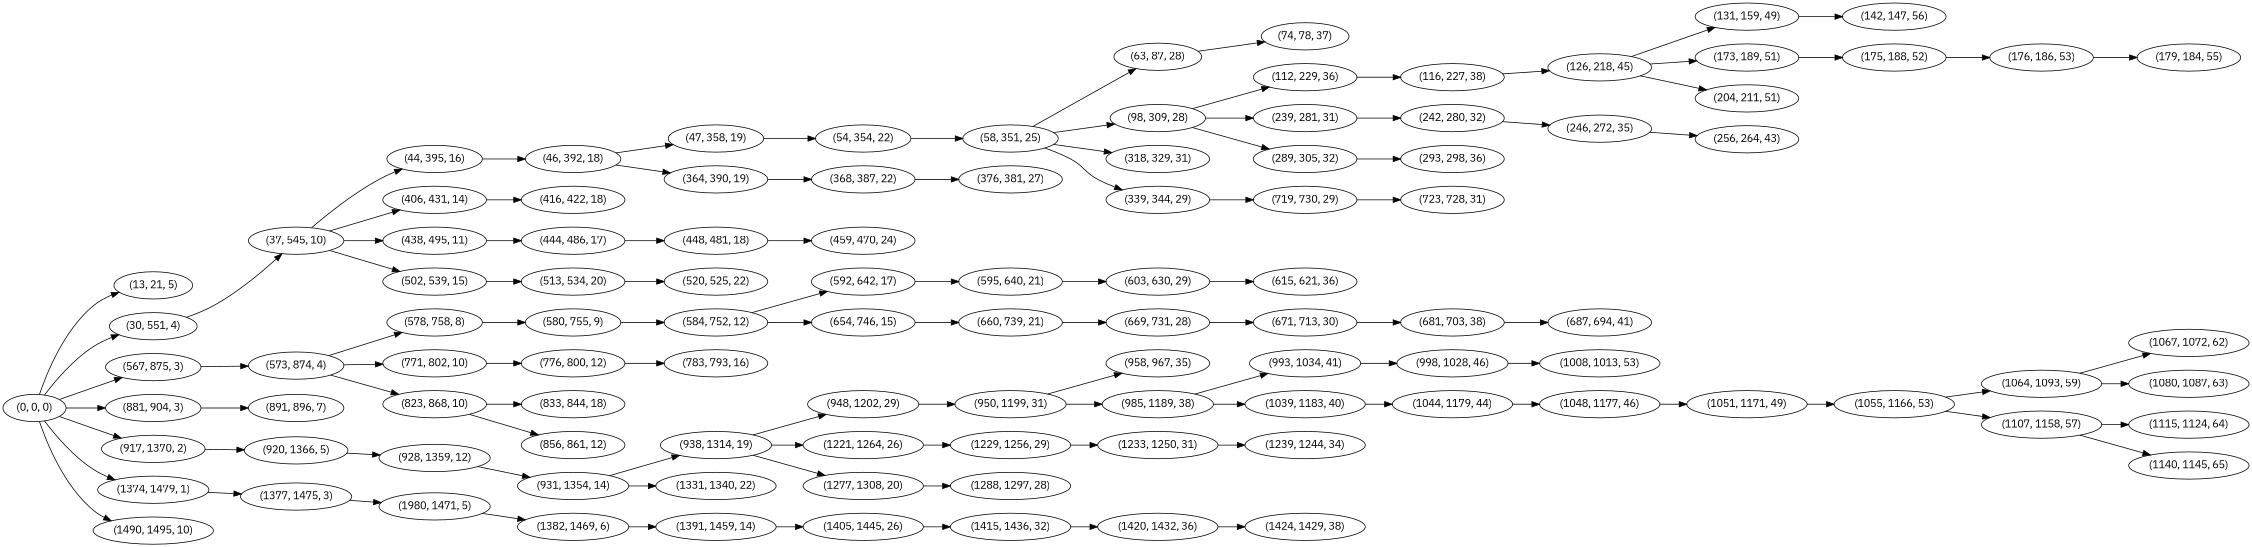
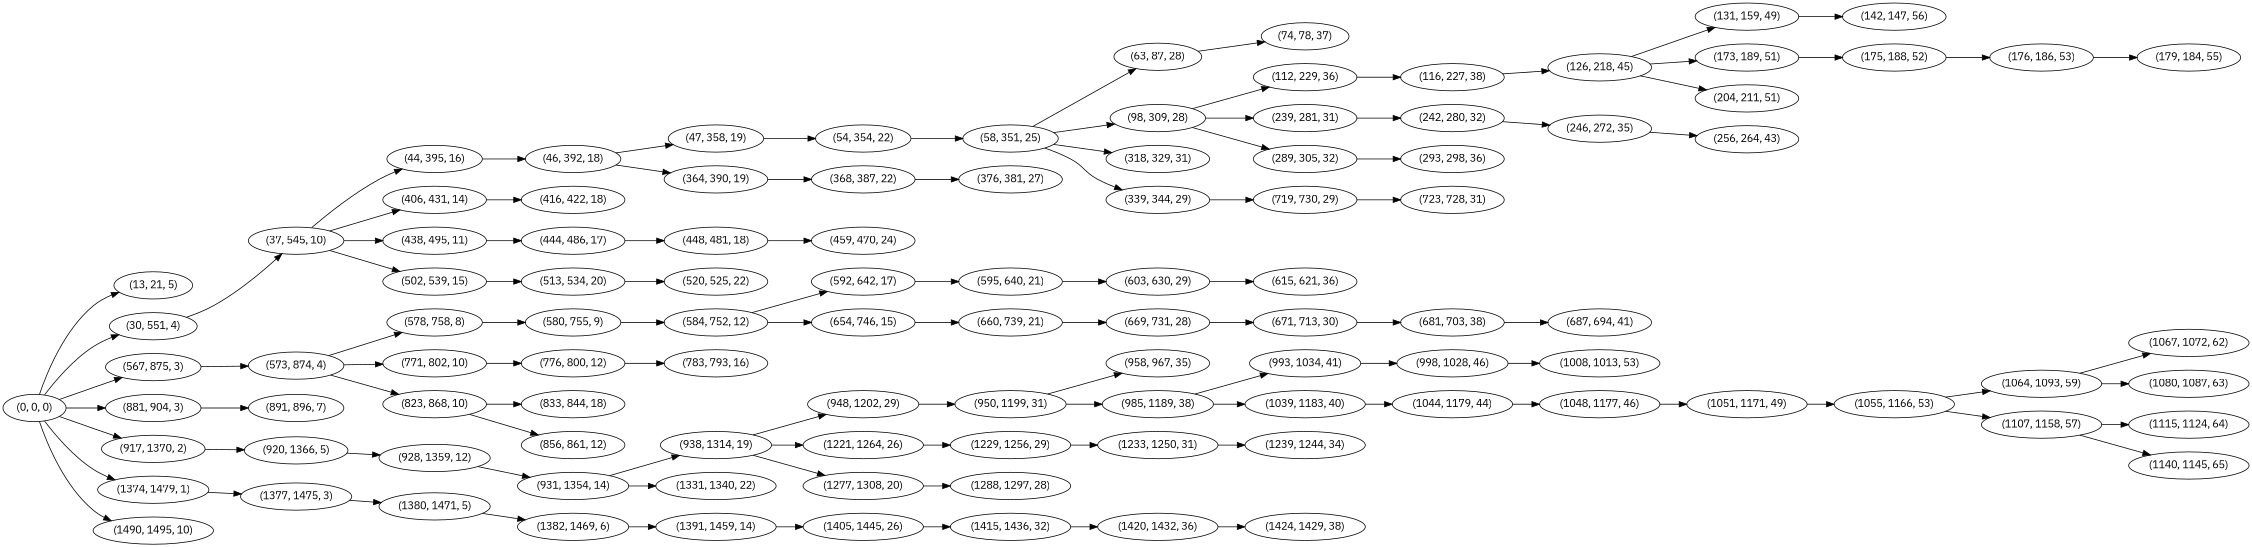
node "(1980, 1471, 5)": label "(1980, 1471, 5)" -> "(1380, 1471, 5)"
